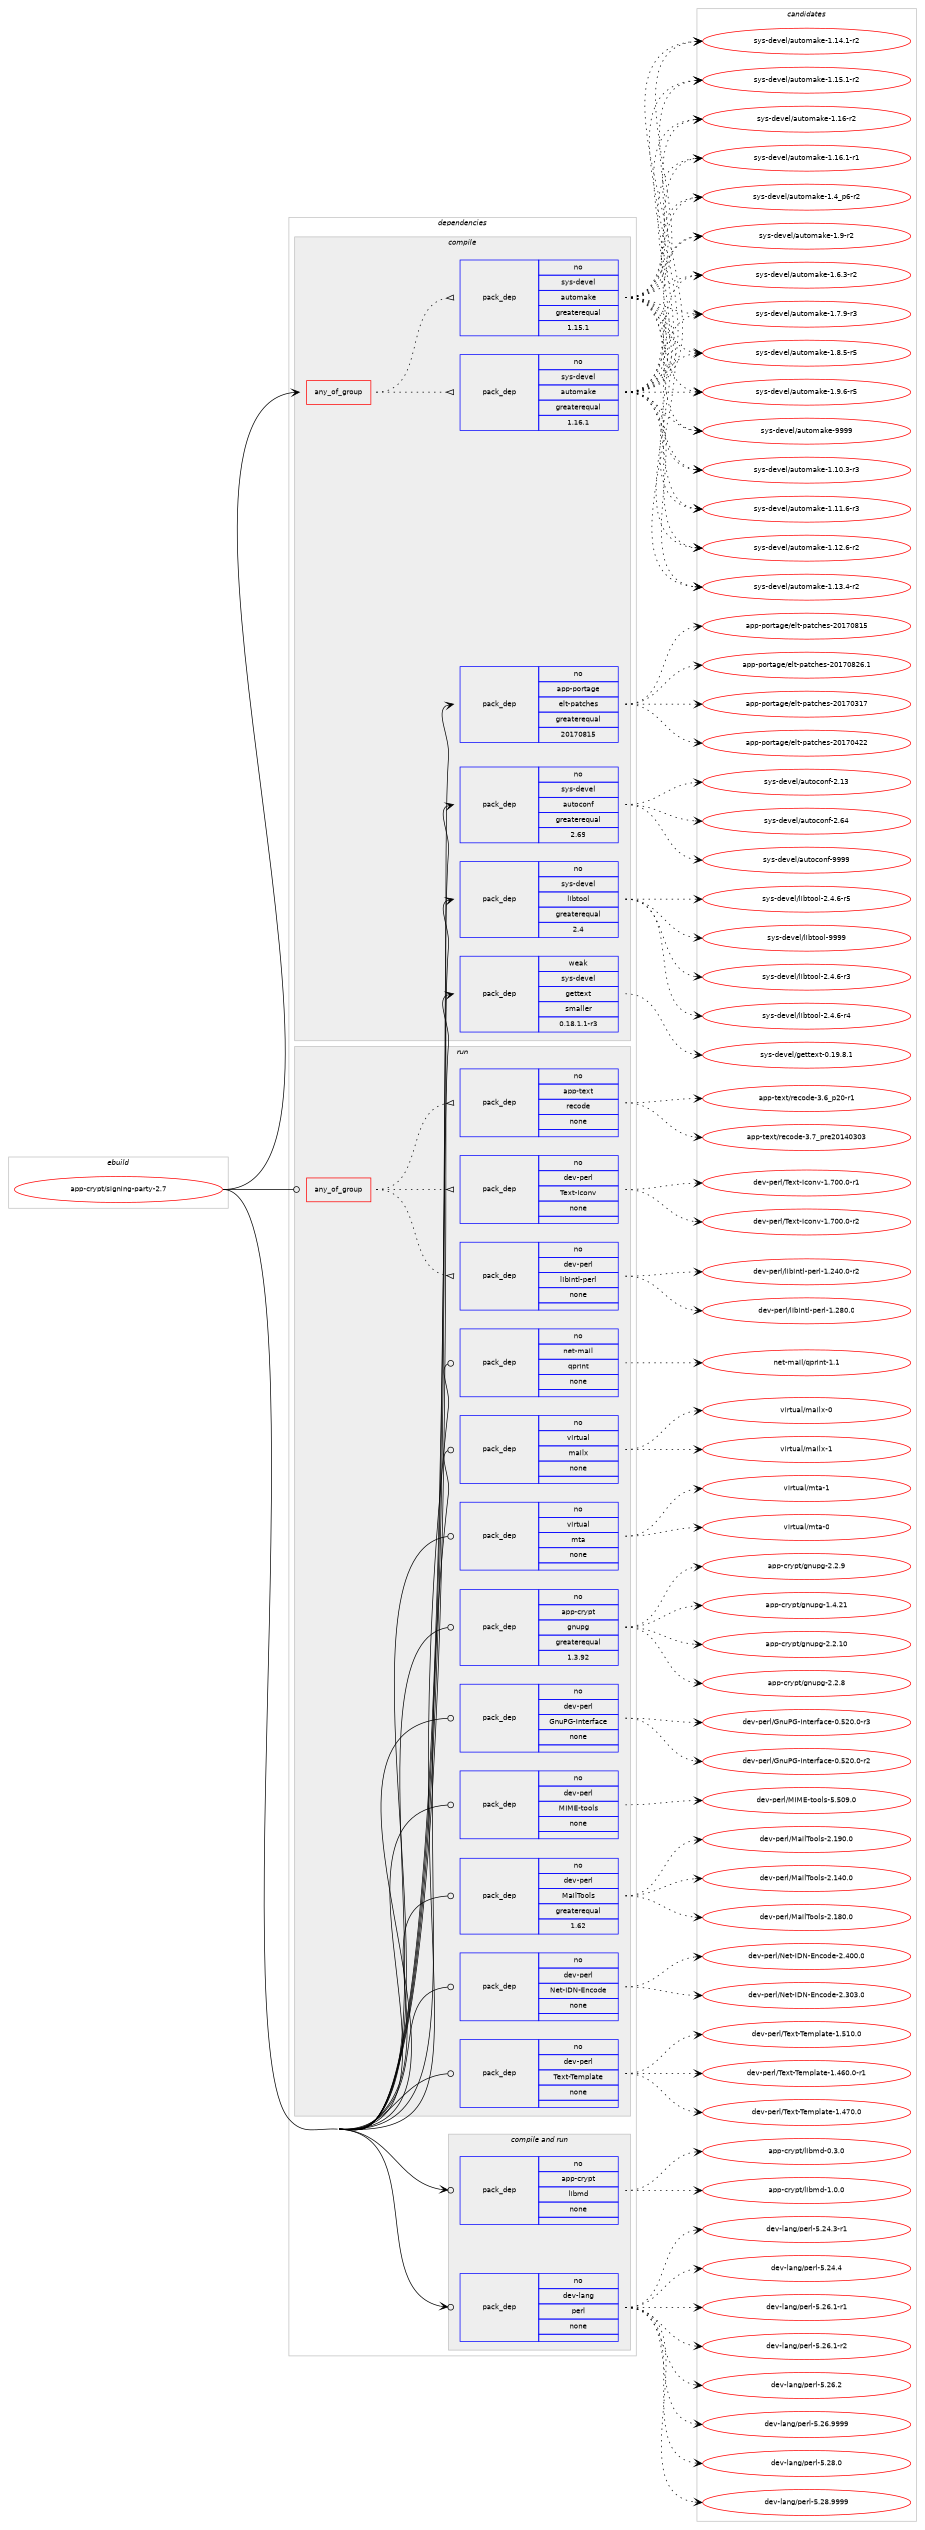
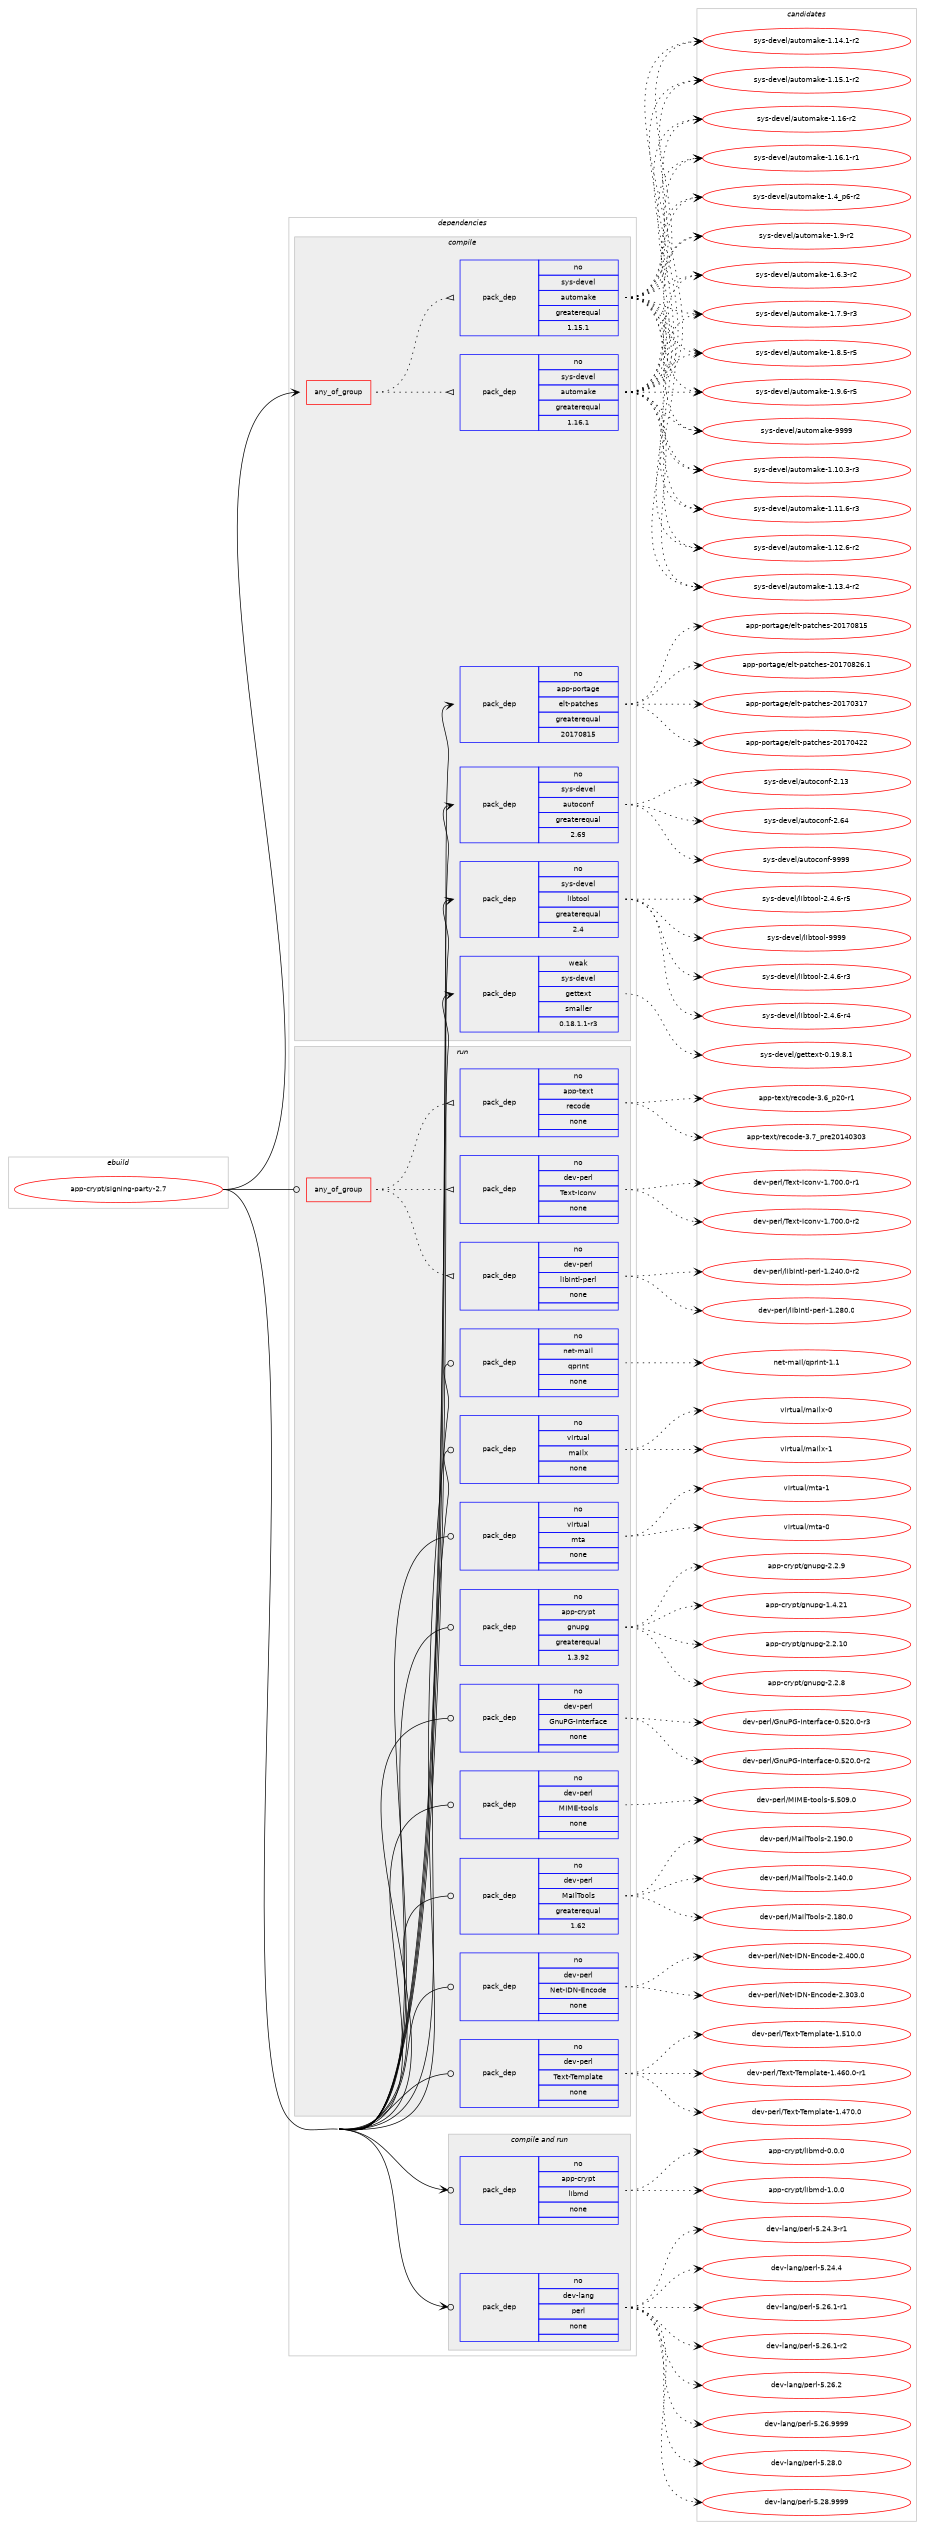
node "app-crypt/libmd-0.3.0": label "app-crypt/libmd-0.3.0" -> "app-crypt/libmd-0.0.0"
